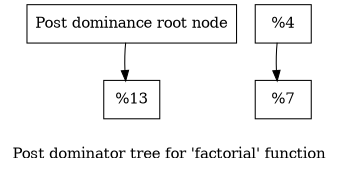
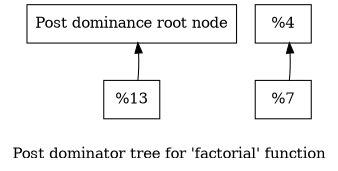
edge "Post dominance root node" -> "%13": reversed
edge "%4" -> "%7": reversed
